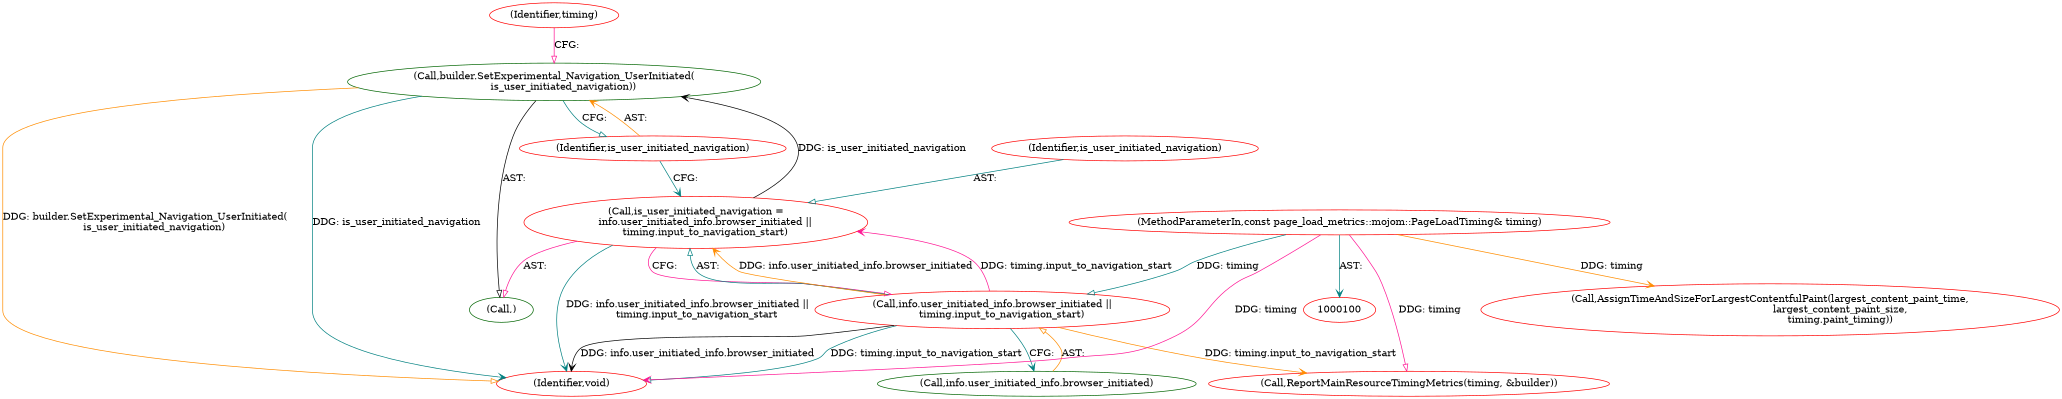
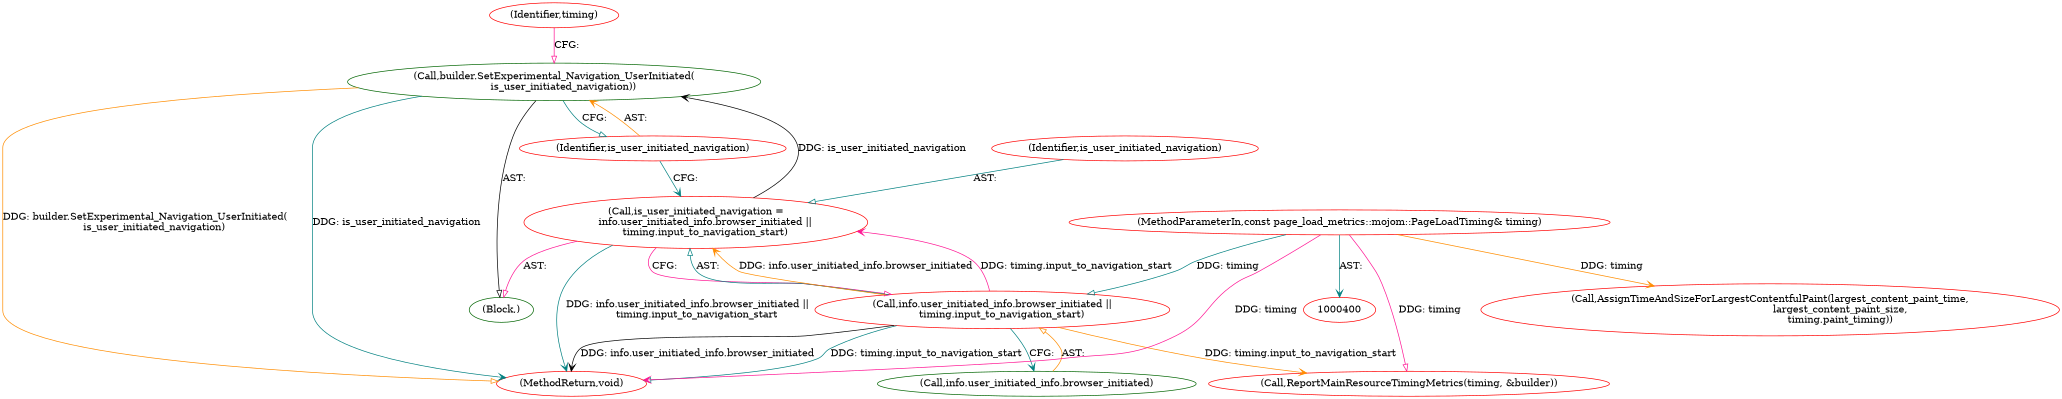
node "(Call,)": label "(Call,)" -> "(Block,)"
node "1000100": label "1000100" -> "1000400"
node "(Identifier,void)": label "(Identifier,void)" -> "(MethodReturn,void)"
